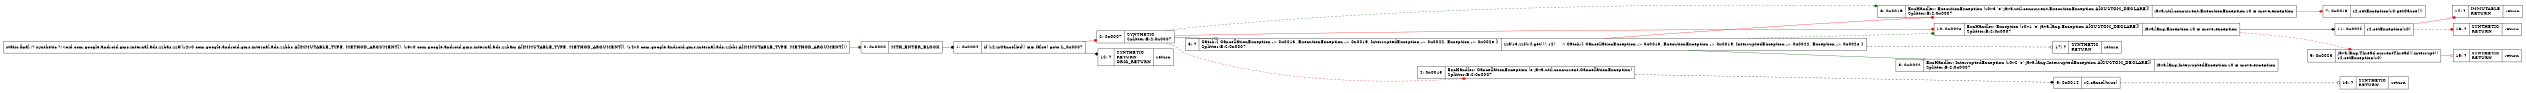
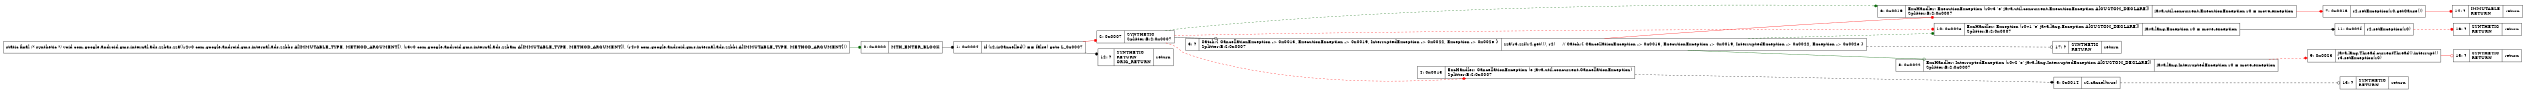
edge "11: 0x002f" -> "14: ?": now "7: 0x001a" -> "14: ?"
edge "2: 0x0007" -> "10: 0x002e": style solid -> dashed
edge "10: 0x002e" -> "9: 0x0023": now "8: 0x0022" -> "9: 0x0023"
node "9: 0x0023": text "r2.setException(r0)" -> "r3.setException(r0)"
